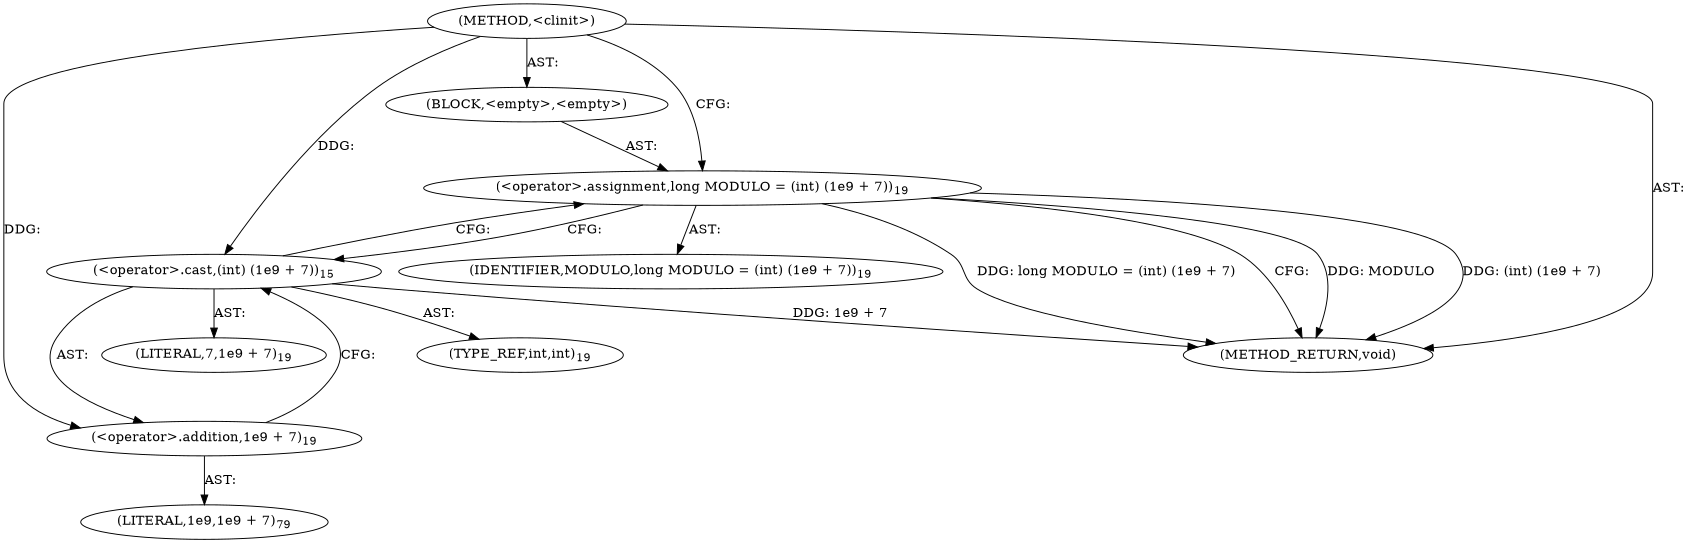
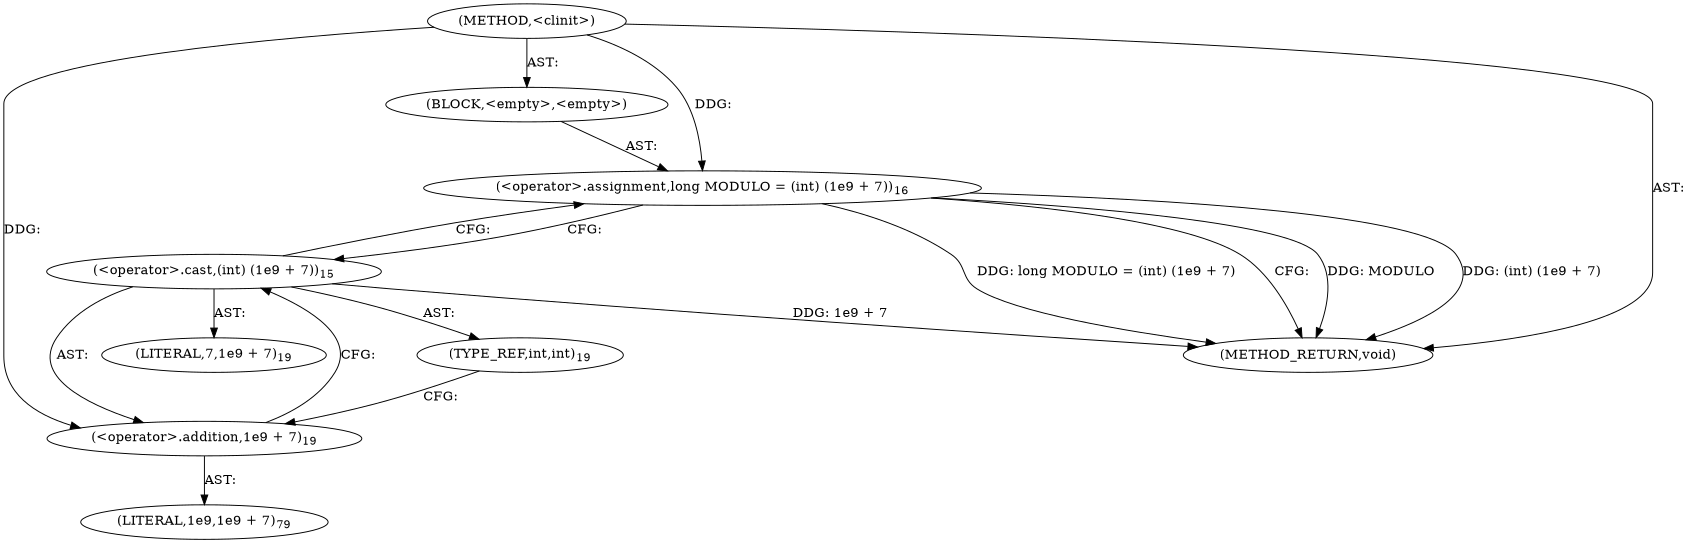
edge "(METHOD,<clinit>)" -> "(<operator>.assignment,long MODULO = (int) (1e9 + 7))": label "CFG: " -> "DDG: "
edge "(METHOD,<clinit>)" -> "(<operator>.cast,(int) (1e9 + 7))": removed, label "DDG:"
node "(<operator>.assignment,long MODULO = (int) (1e9 + 7))": text "19" -> "16"
node "(IDENTIFIER,MODULO,long MODULO = (int) (1e9 + 7))": removed
edge "(TYPE_REF,int,int)" -> "(<operator>.addition,1e9 + 7)": added, label "CFG:"
